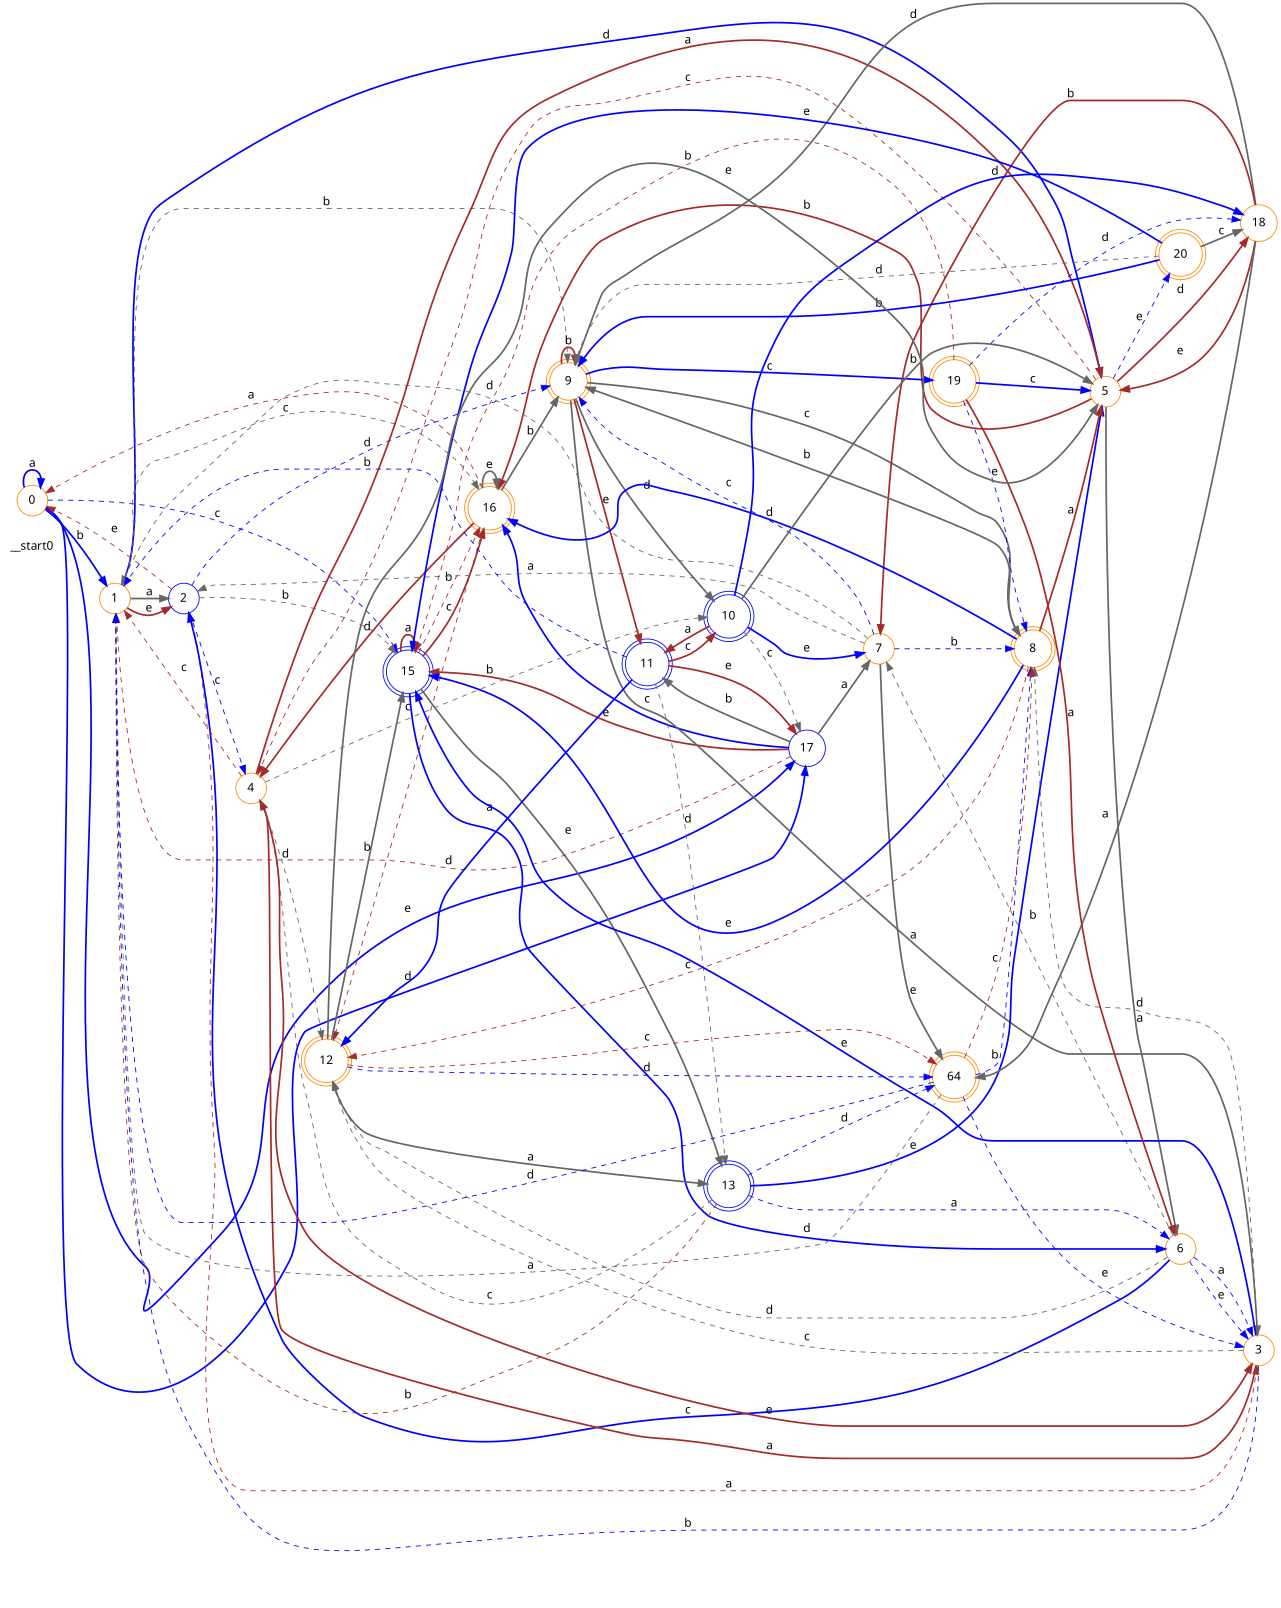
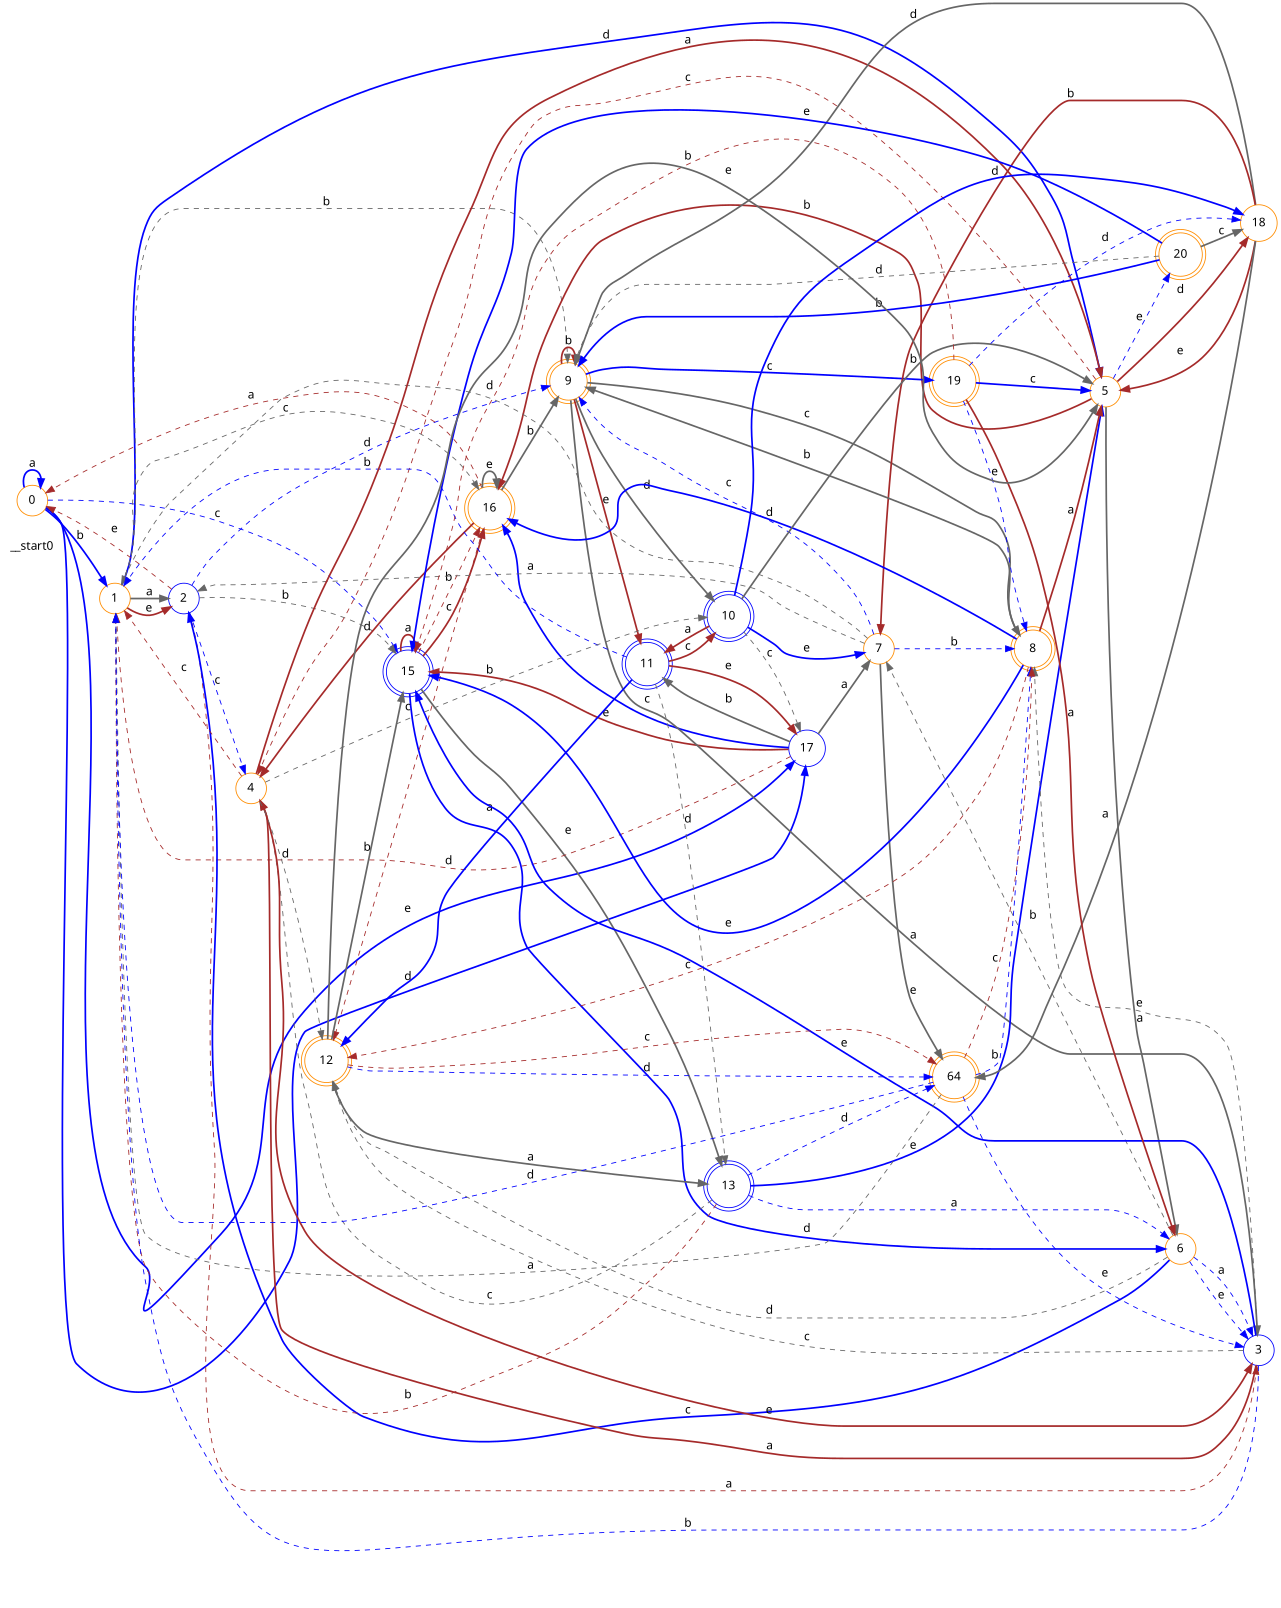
edge "3" -> "8": label "d" -> "e"
node "3": color darkorange -> blue
